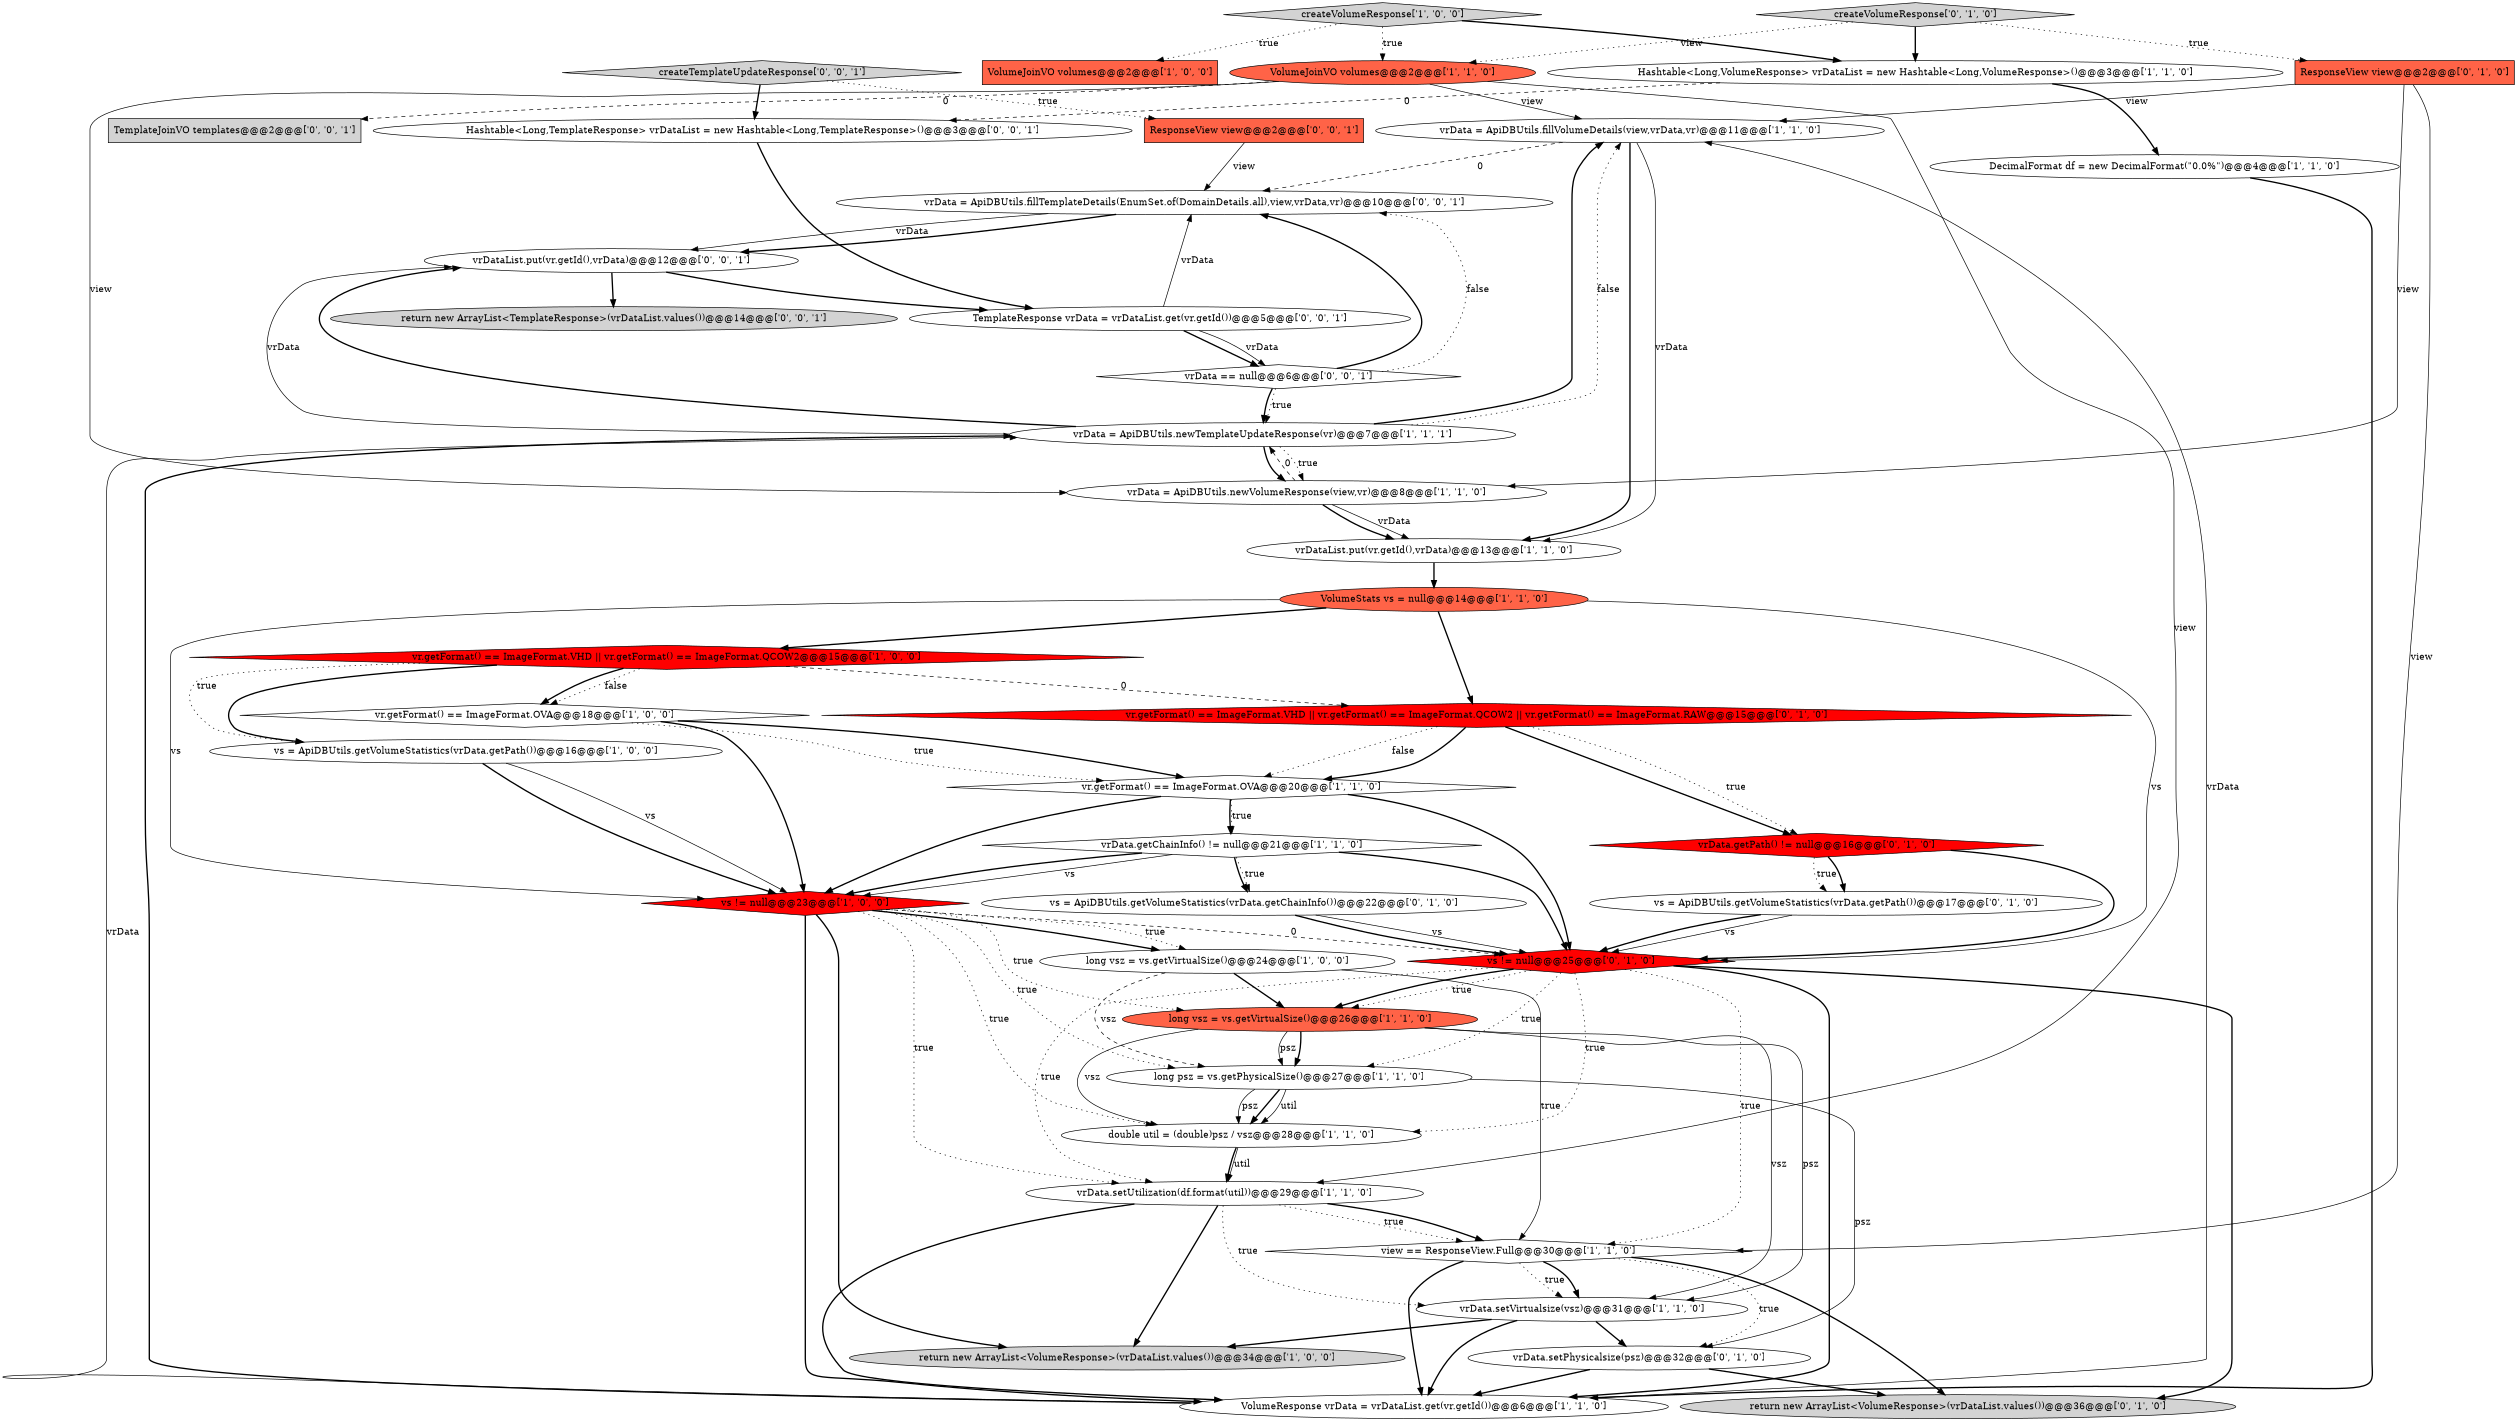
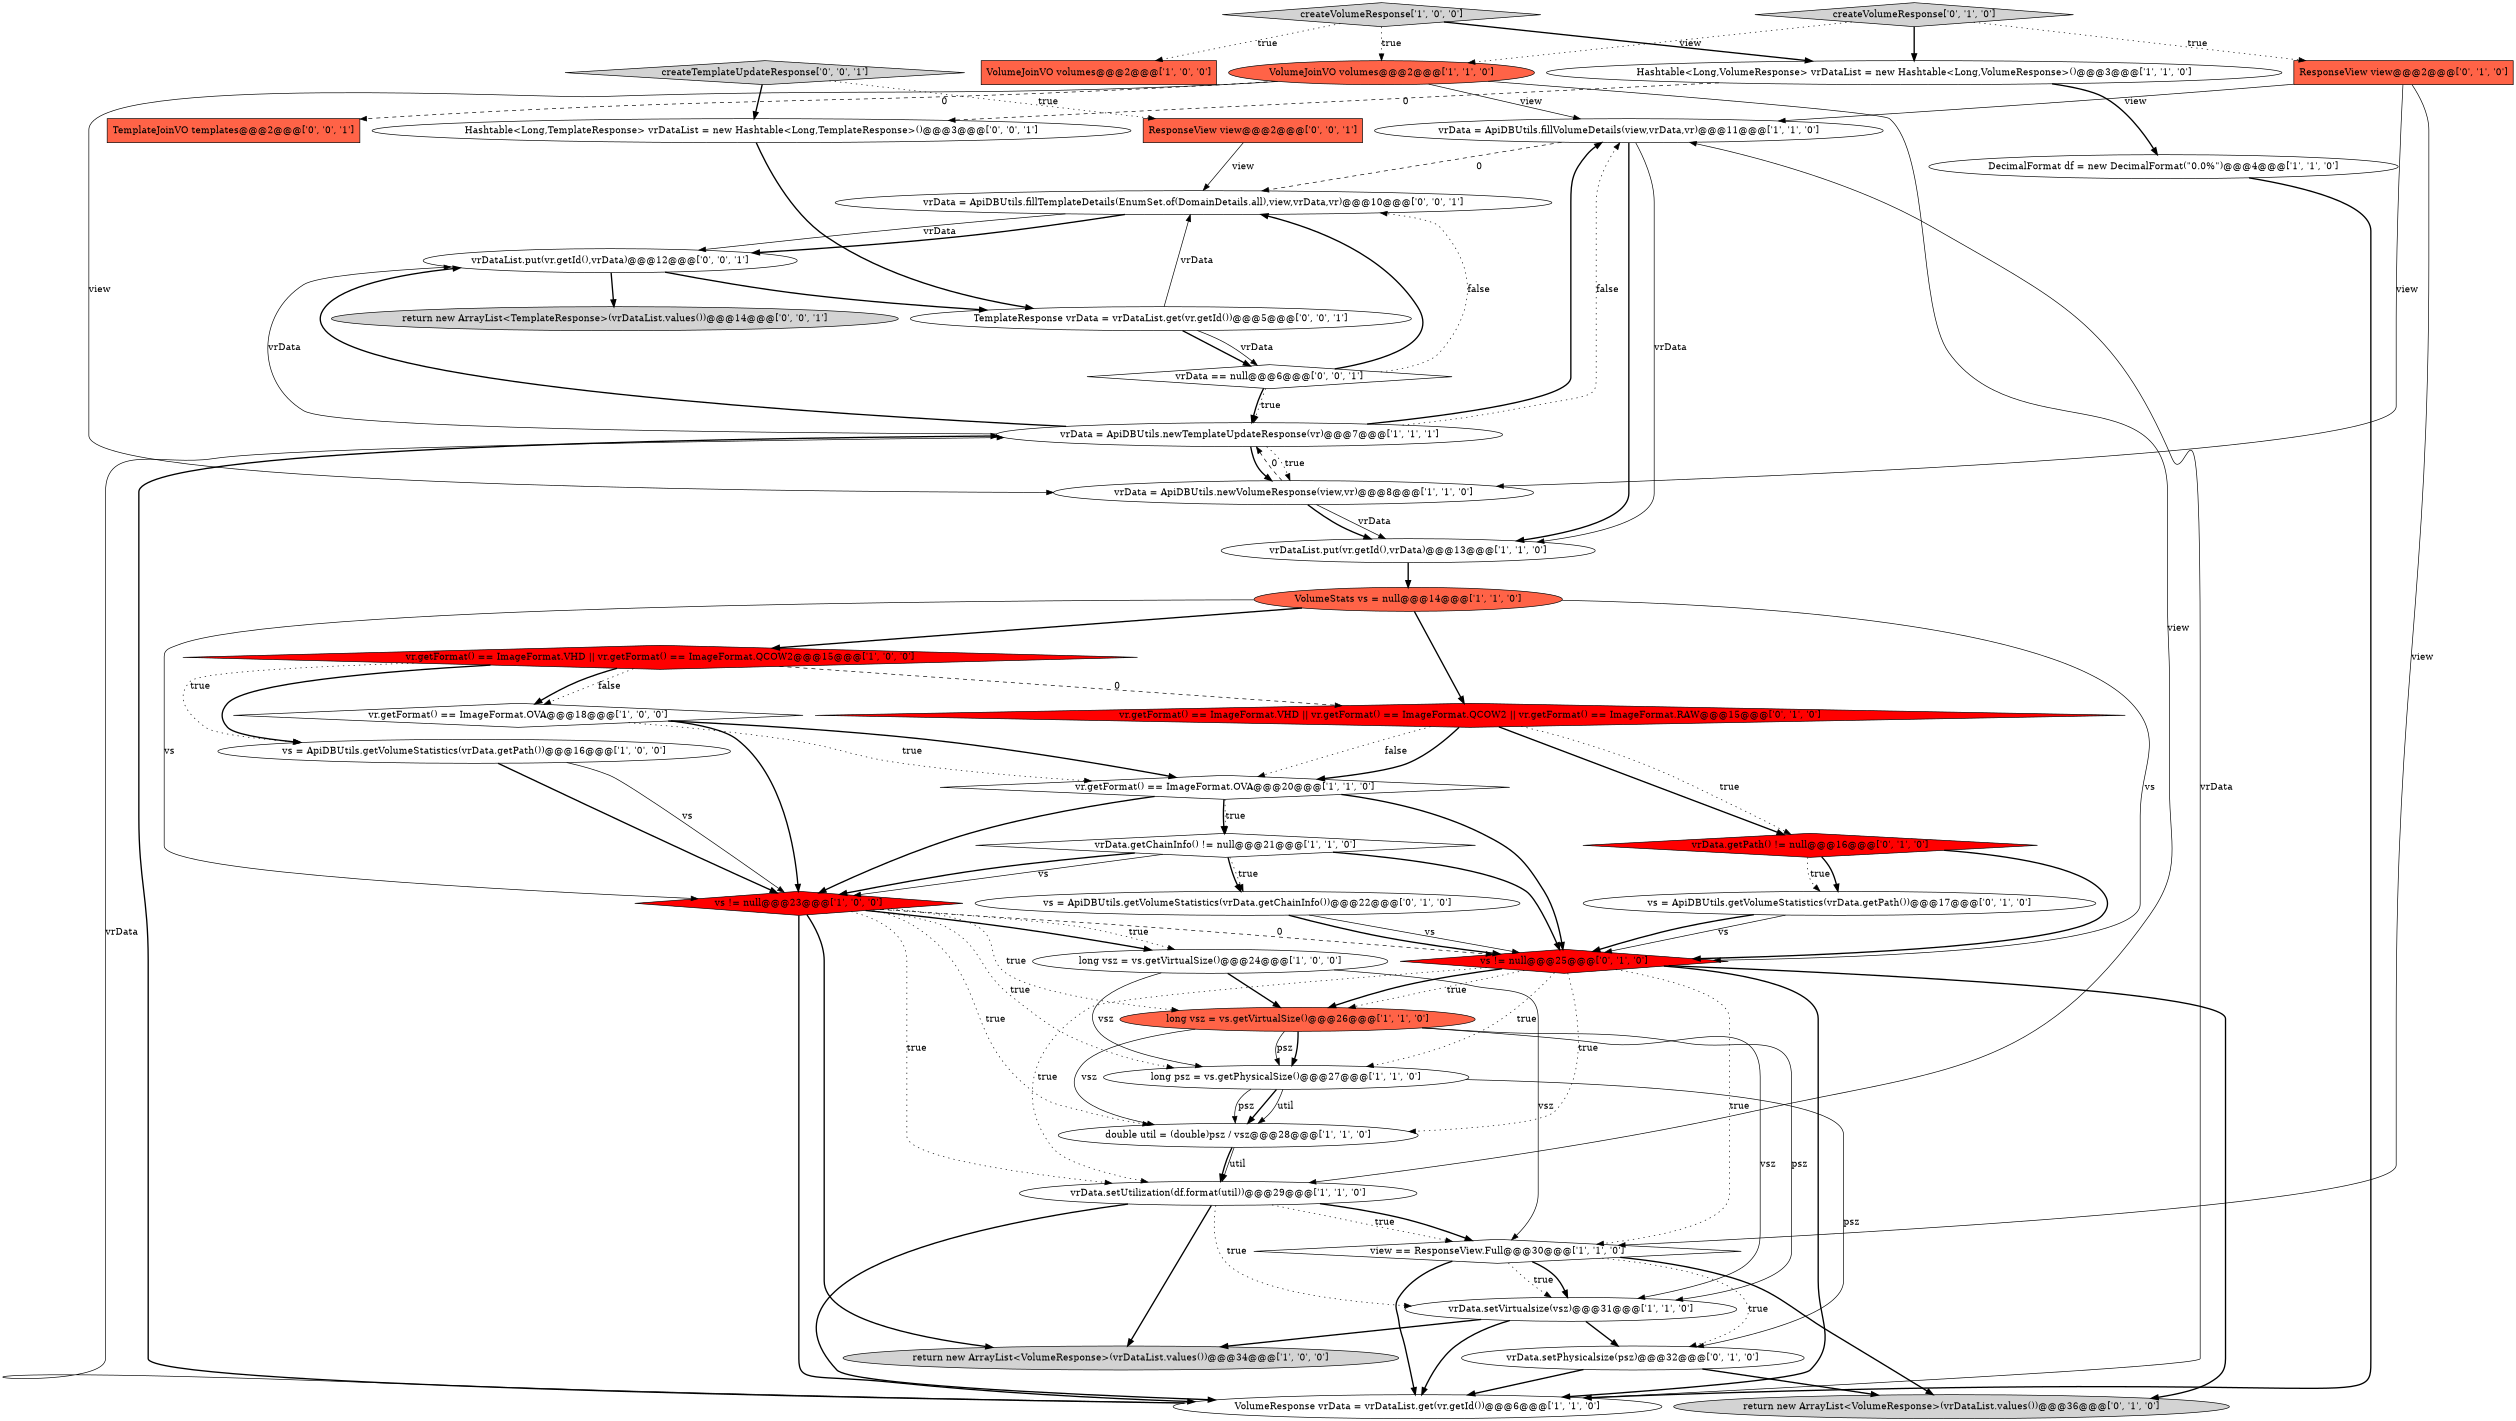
node "TemplateJoinVO templates@@@2@@@['0', '0', '1']": fillcolor lightgray -> tomato
edge "long vsz = vs.getVirtualSize()@@@24@@@['1', '0', '0']" -> "long psz = vs.getPhysicalSize()@@@27@@@['1', '1', '0']": style dashed -> solid
edge "long vsz = vs.getVirtualSize()@@@24@@@['1', '0', '0']" -> "view == ResponseView.Full@@@30@@@['1', '1', '0']": label "true" -> "vsz"
